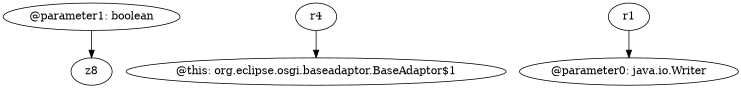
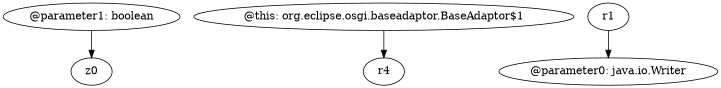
edge "r4" -> "@this: org.eclipse.osgi.baseadaptor.BaseAdaptor$1": reversed
node "z8": label "z8" -> "z0"
